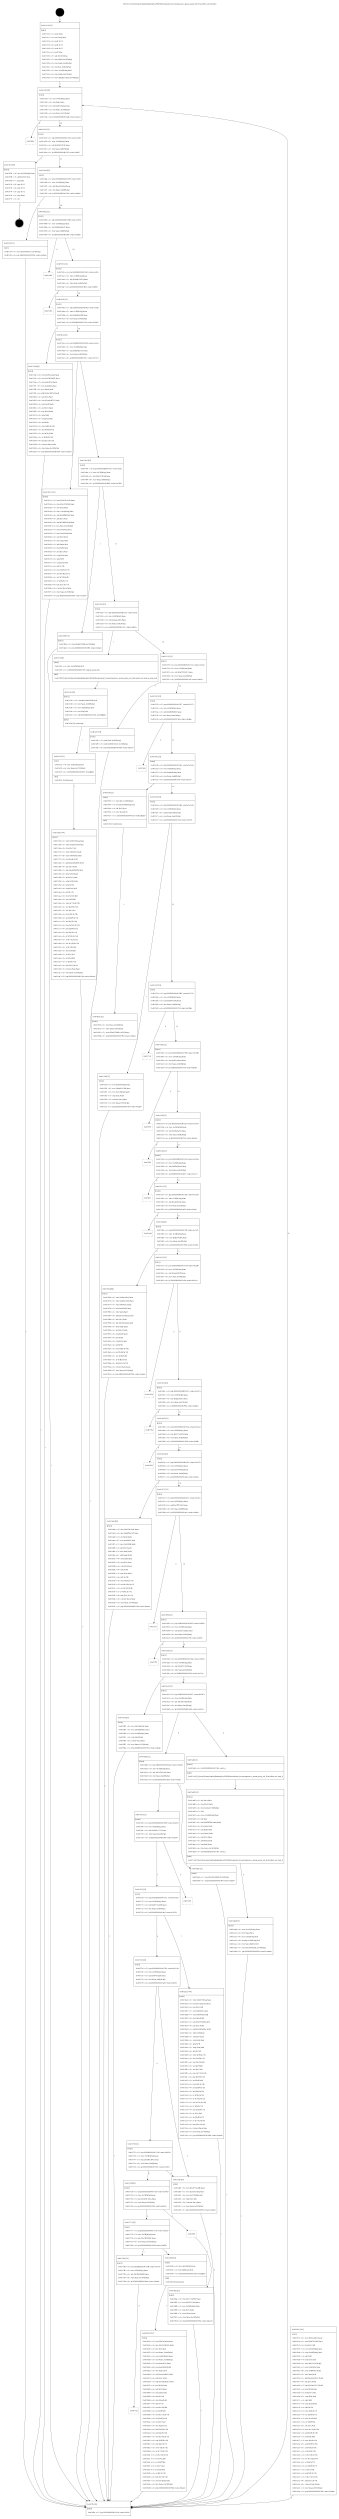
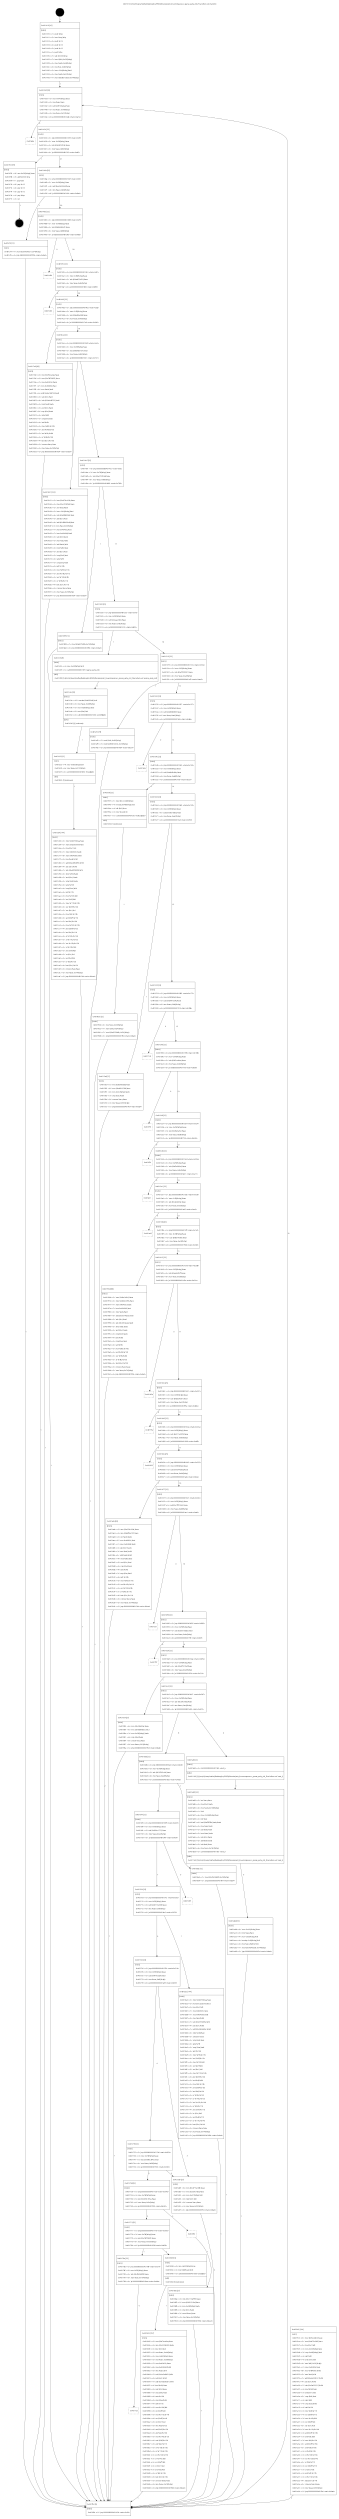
edge "0x40143d [23]" -> "0x401454 [22]": removed, label "22"
edge "0x401956 [23]" -> "0x401fb4 [5]": added, label "1"
